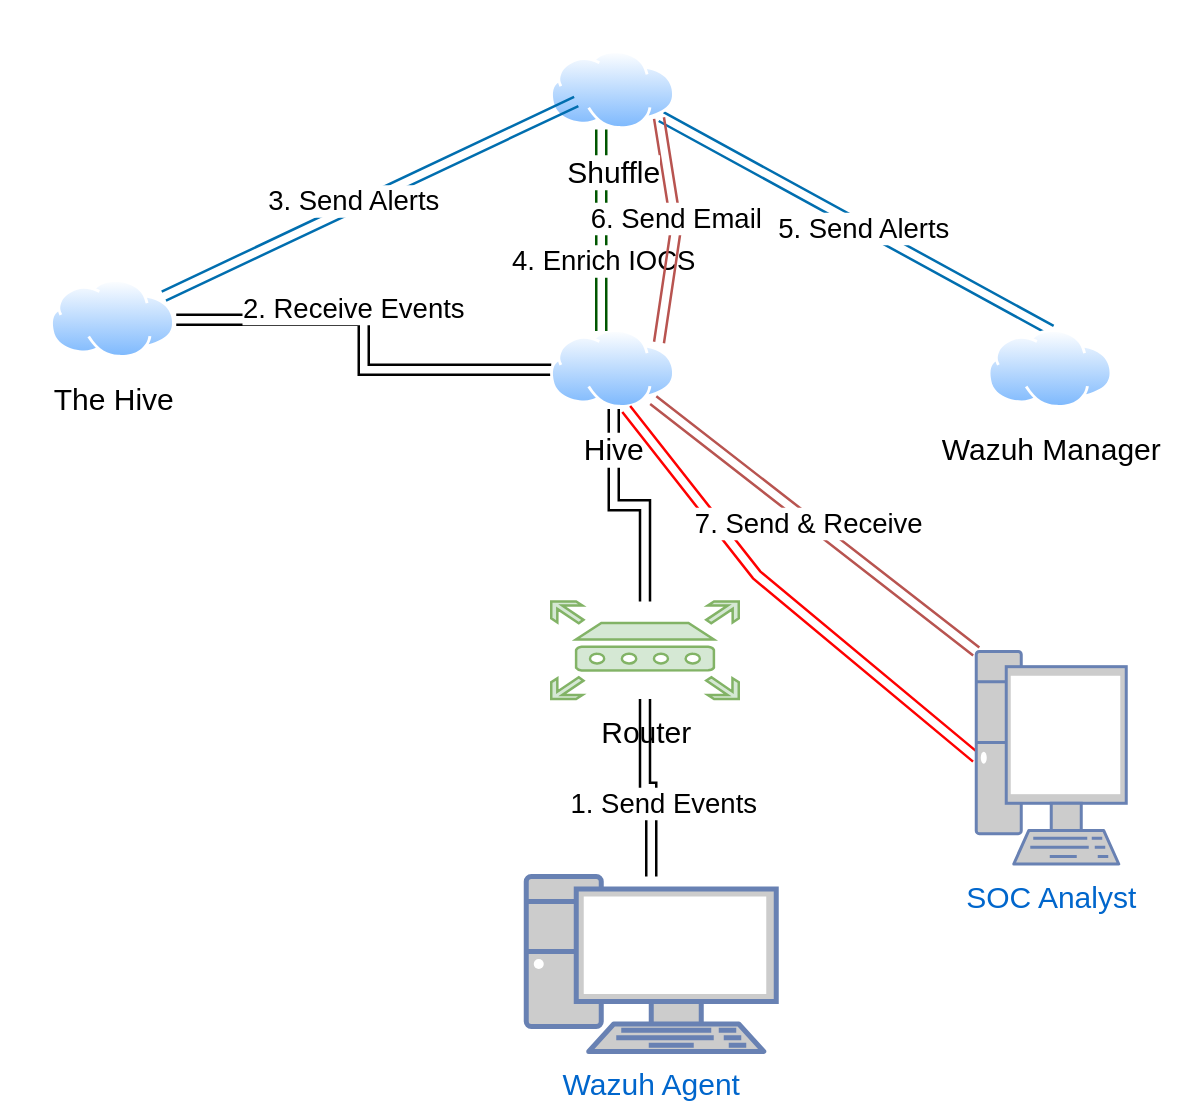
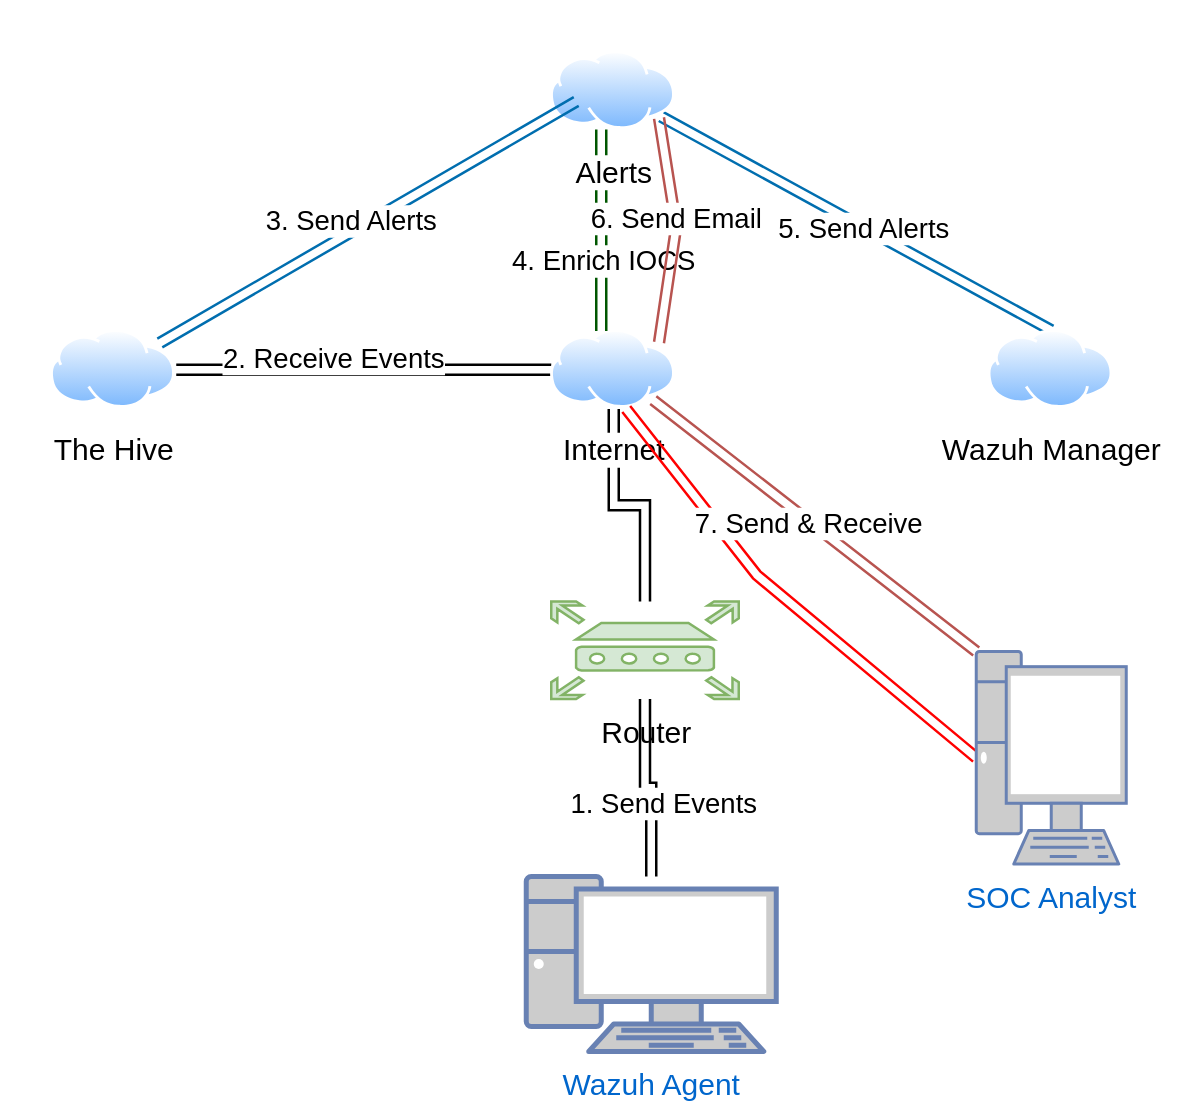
node "Shuffle": label "Shuffle" -> "Alerts"
node "The Hive": moved (114, 319) -> (114, 369)
node "Hive": label "Hive" -> "Internet"
